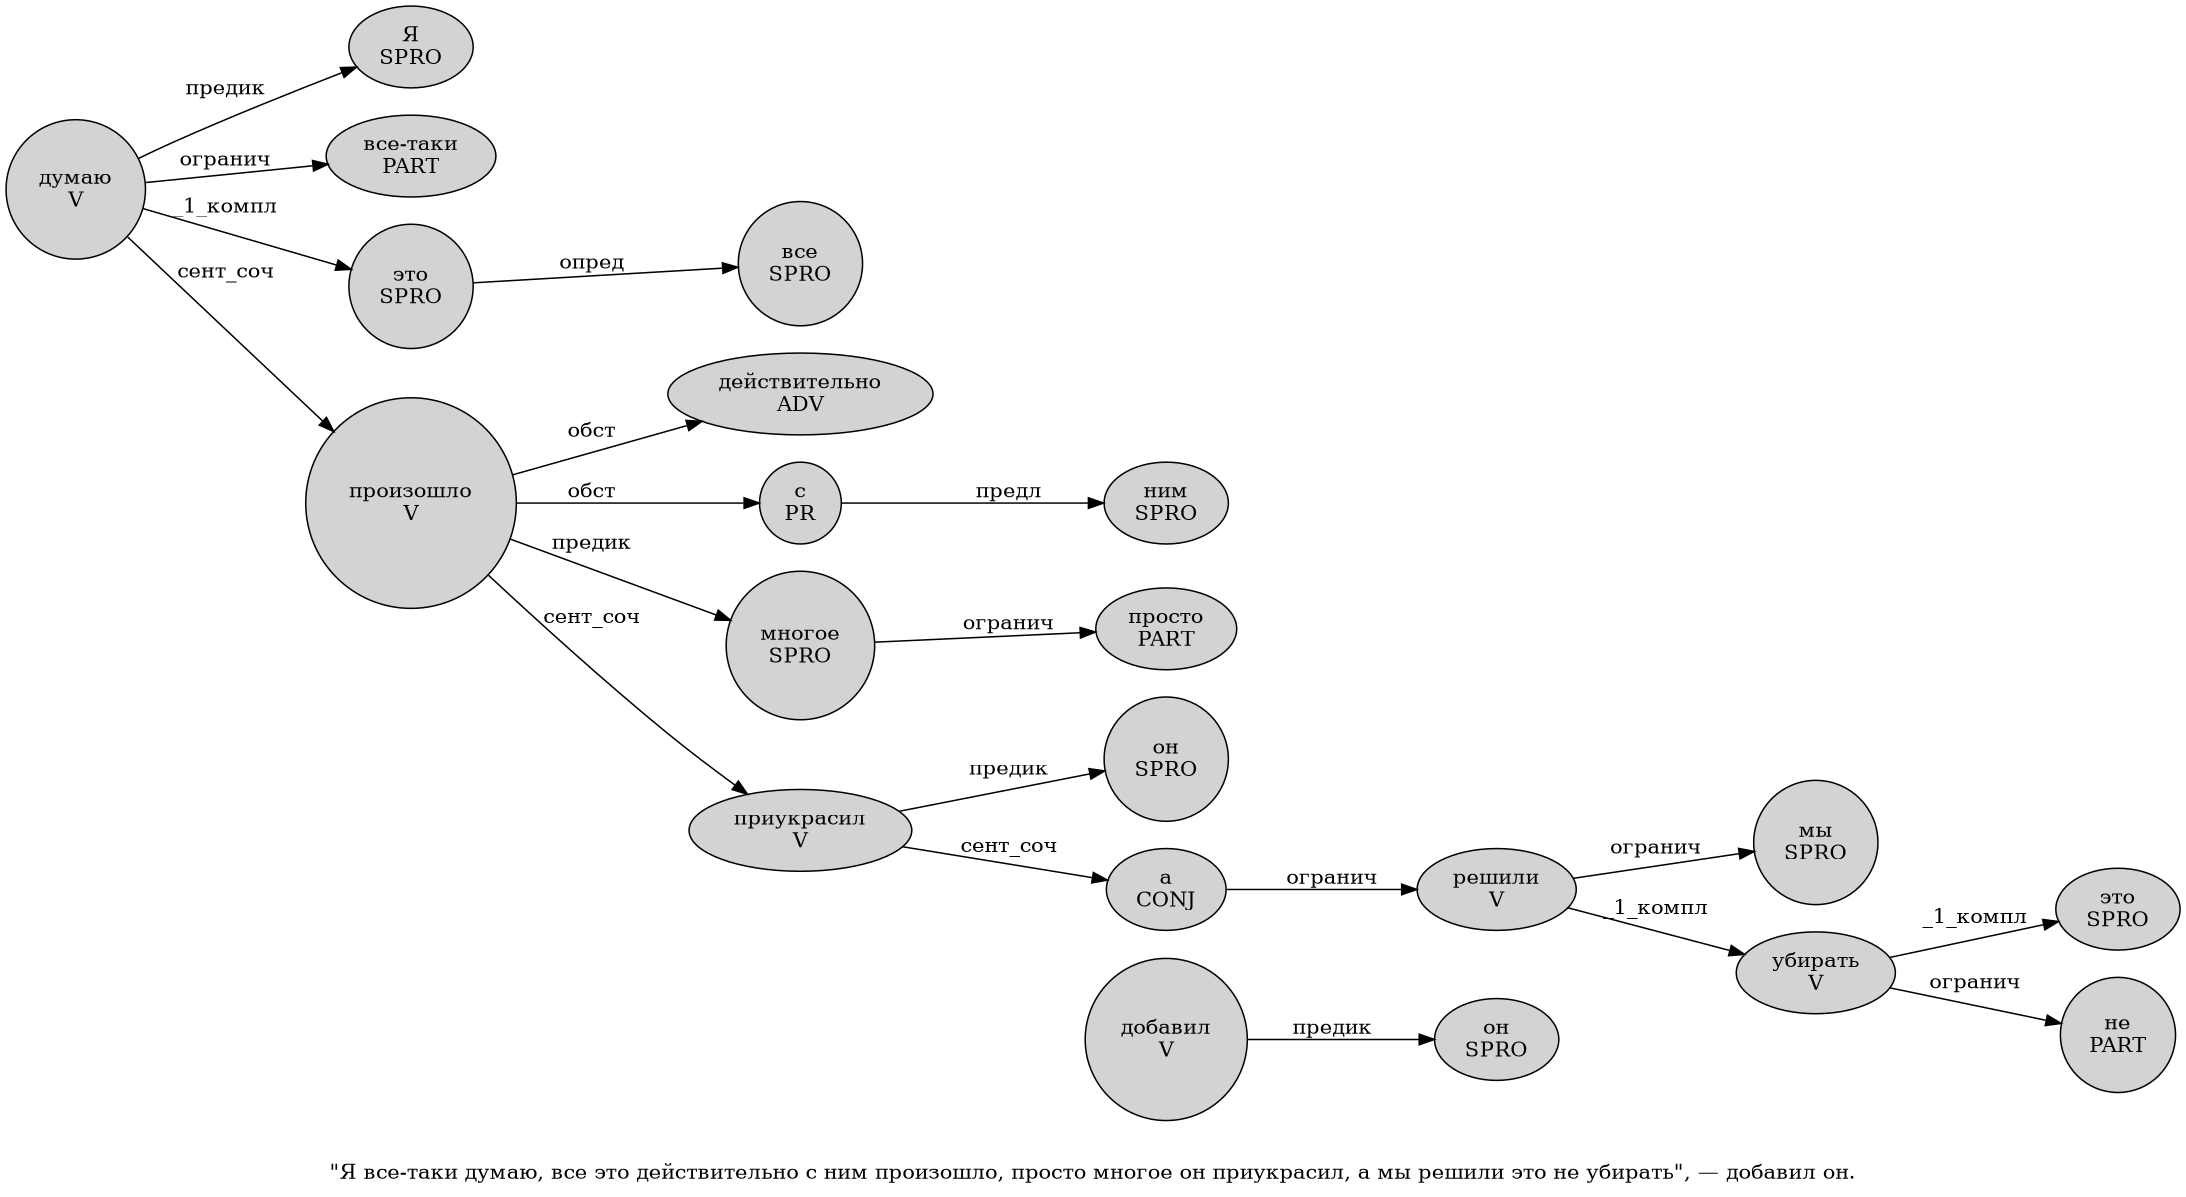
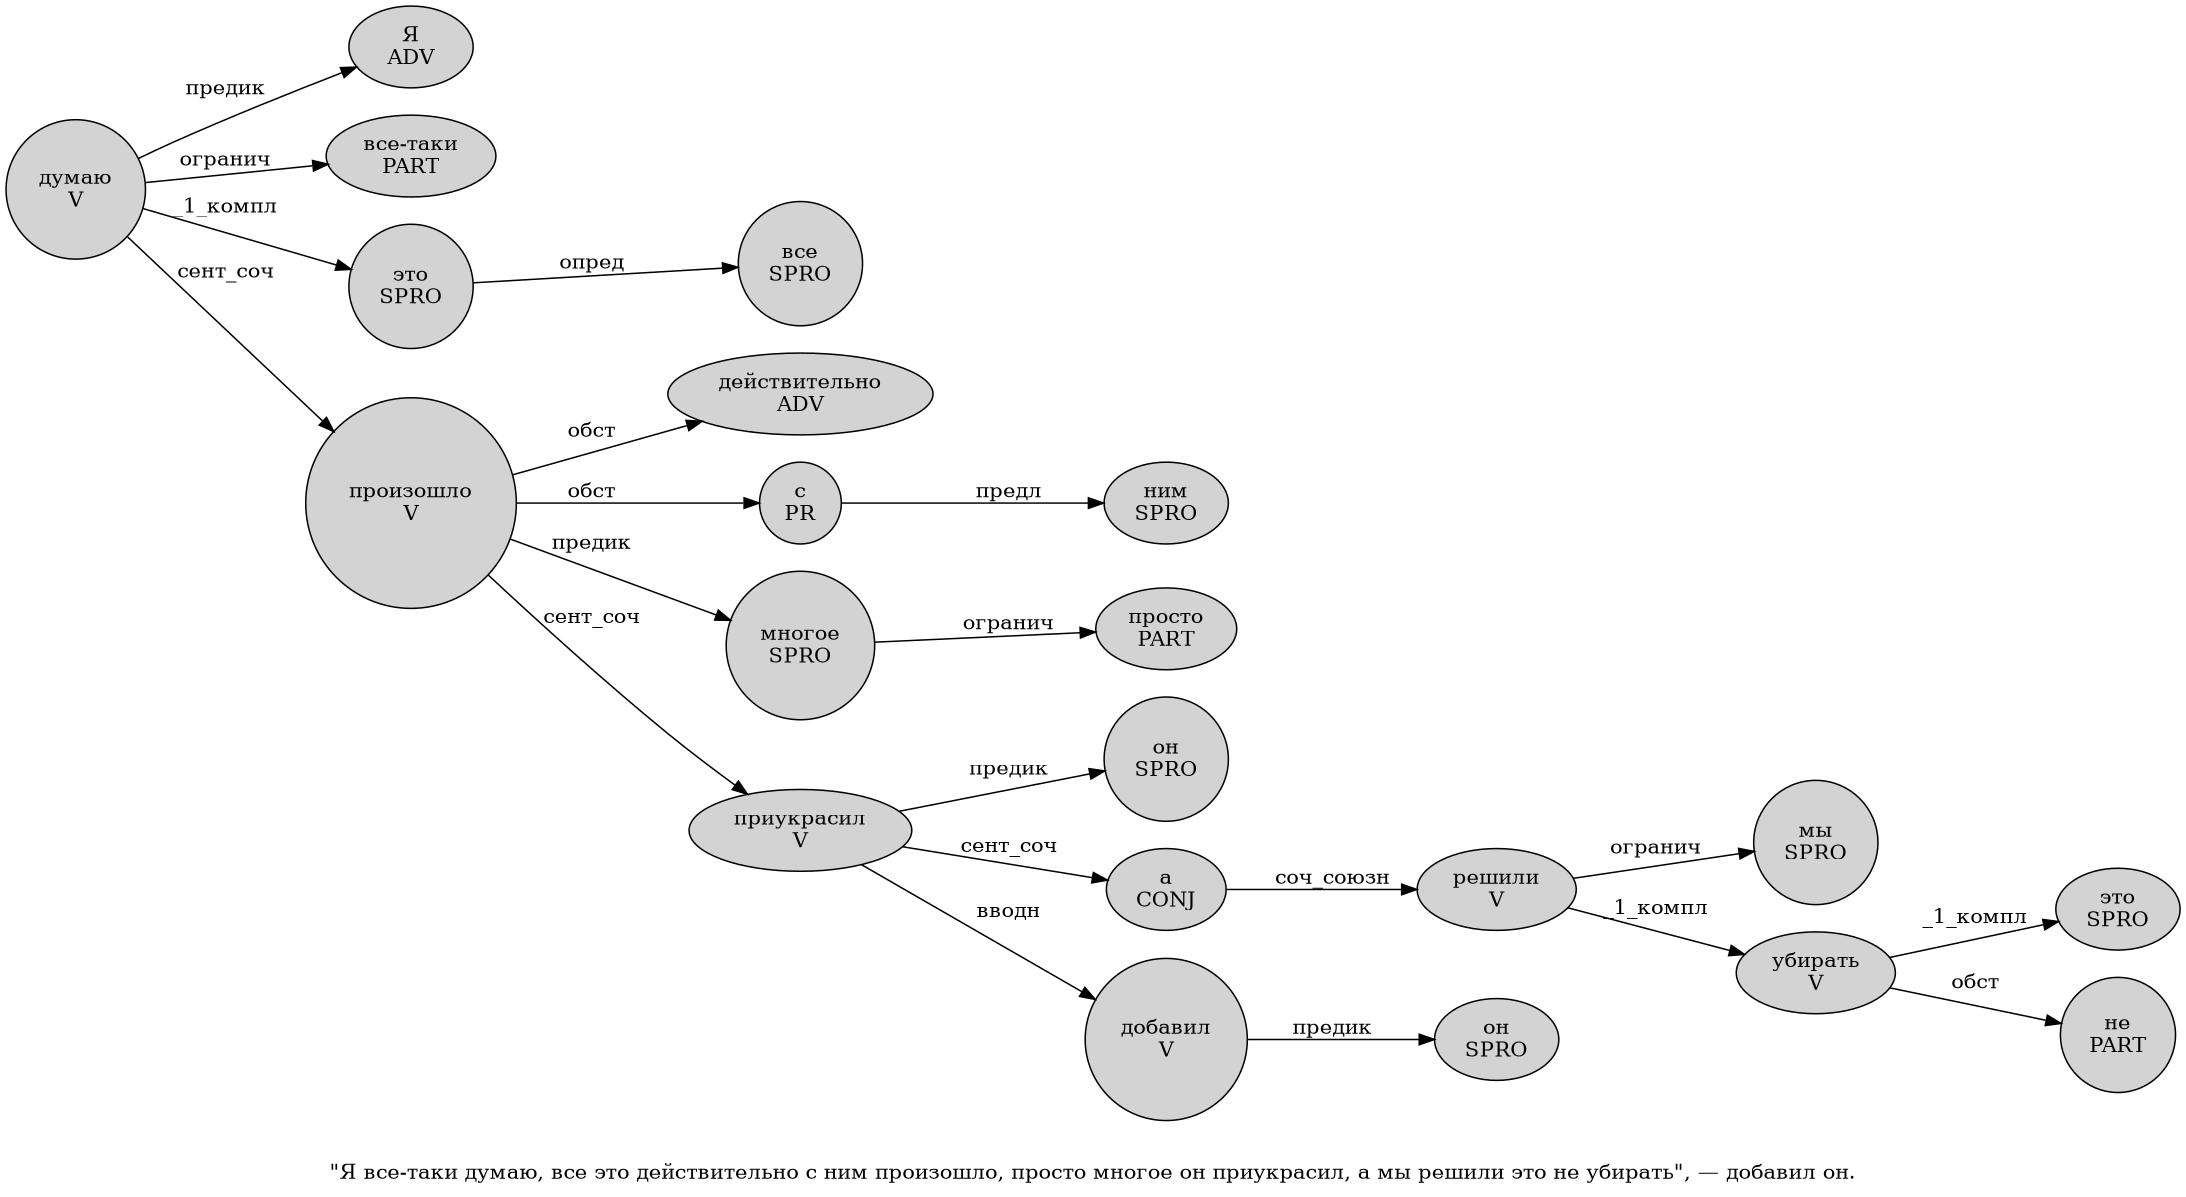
node "Я SPRO": label "Я SPRO" -> "Я ADV"
edge "а CONJ" -> "решили V": label "огранич" -> "соч_союзн"
edge "приукрасил V" -> "добавил V": added, label "вводн"
edge "убирать V" -> "не PART": label "огранич" -> "обст"
